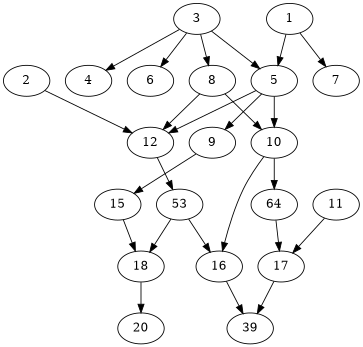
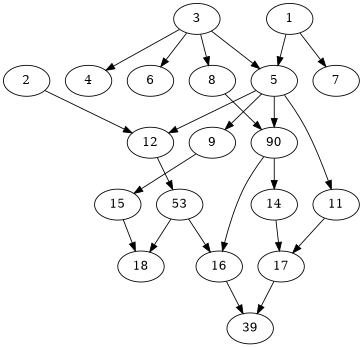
edge "8" -> "12": removed
edge "5" -> "11": added
node "10": label "10" -> "90"
node "64": label "64" -> "14"
node "20": removed
